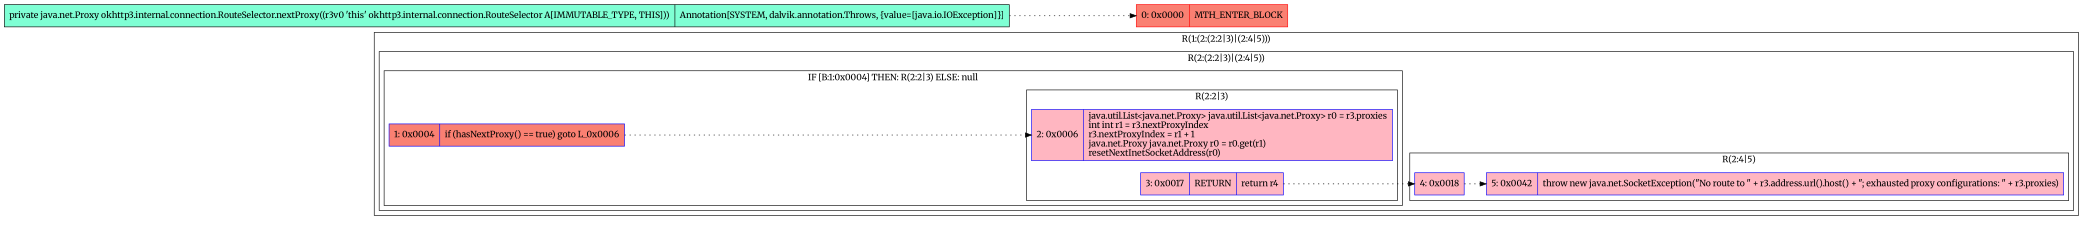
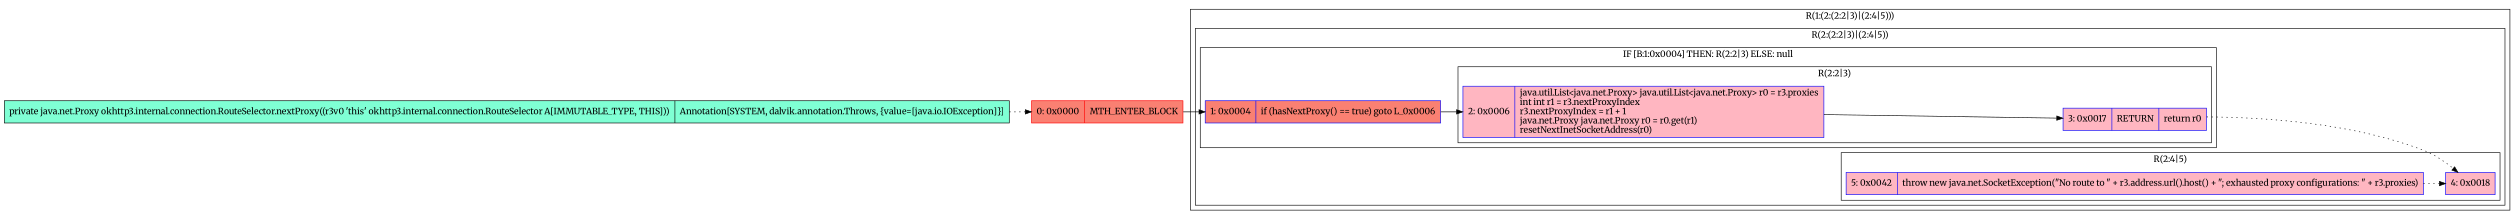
edge "0: 0x0000" -> "1: 0x0004": added
edge "2: 0x0006" -> "3: 0x0017": added
edge "1: 0x0004" -> "2: 0x0006": style dotted -> solid
node "3: 0x0017": text "return r4" -> "return r0"
edge "4: 0x0018" -> "5: 0x0042": reversed
